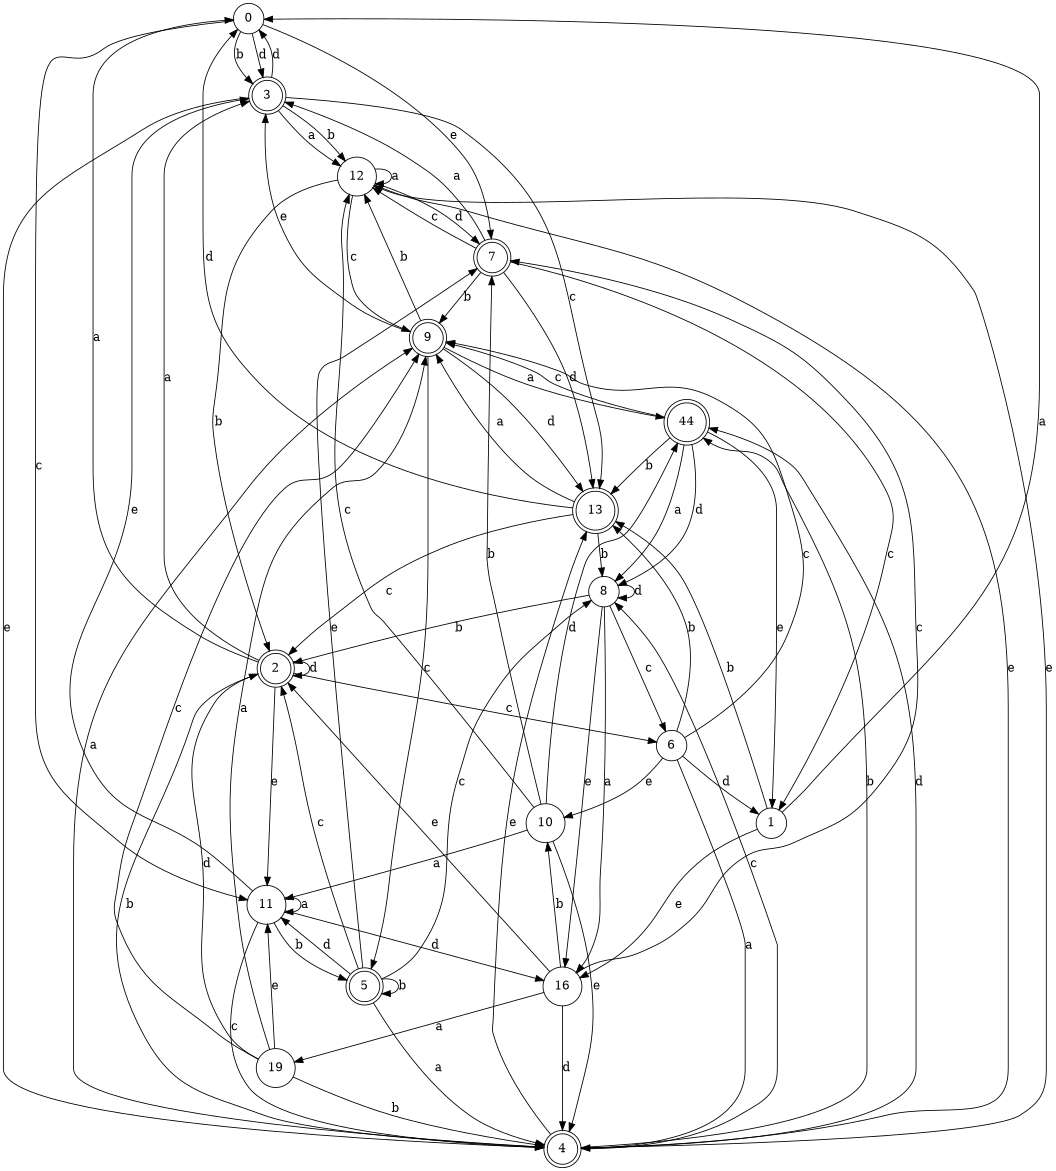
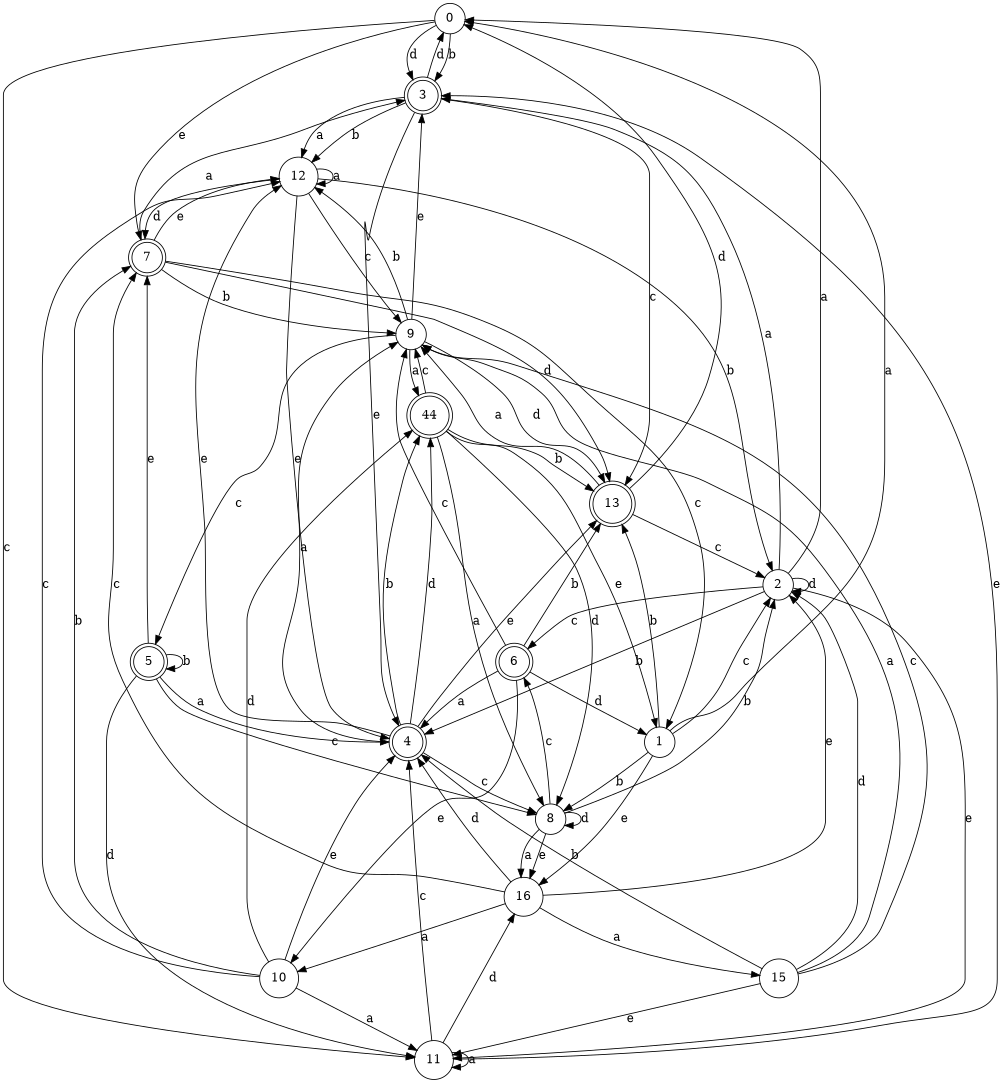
edge "7" -> "12": label "c" -> "e"
node "9": shape doublecircle -> circle
edge "13" -> "8": now "1" -> "8"
node "2": shape doublecircle -> circle
node "6": shape circle -> doublecircle
edge "5" -> "2": now "1" -> "2"
edge "16" -> "10": label "b" -> "a"
edge "11" -> "5": removed, label "b"
node "19": label "19" -> "15"
